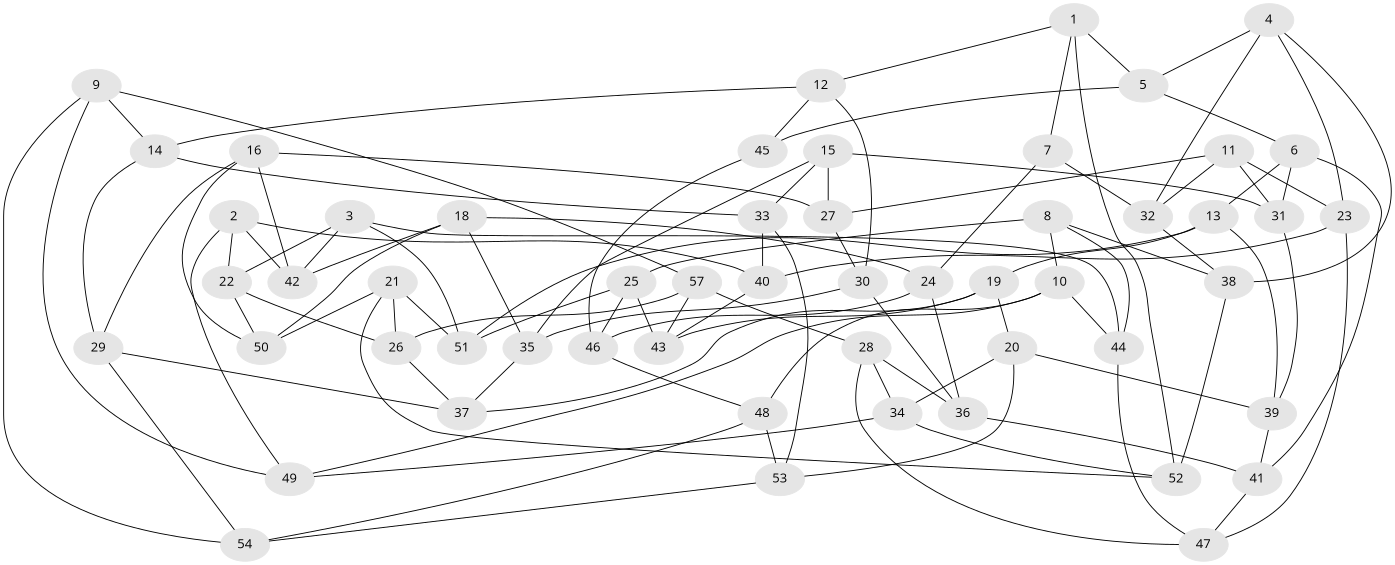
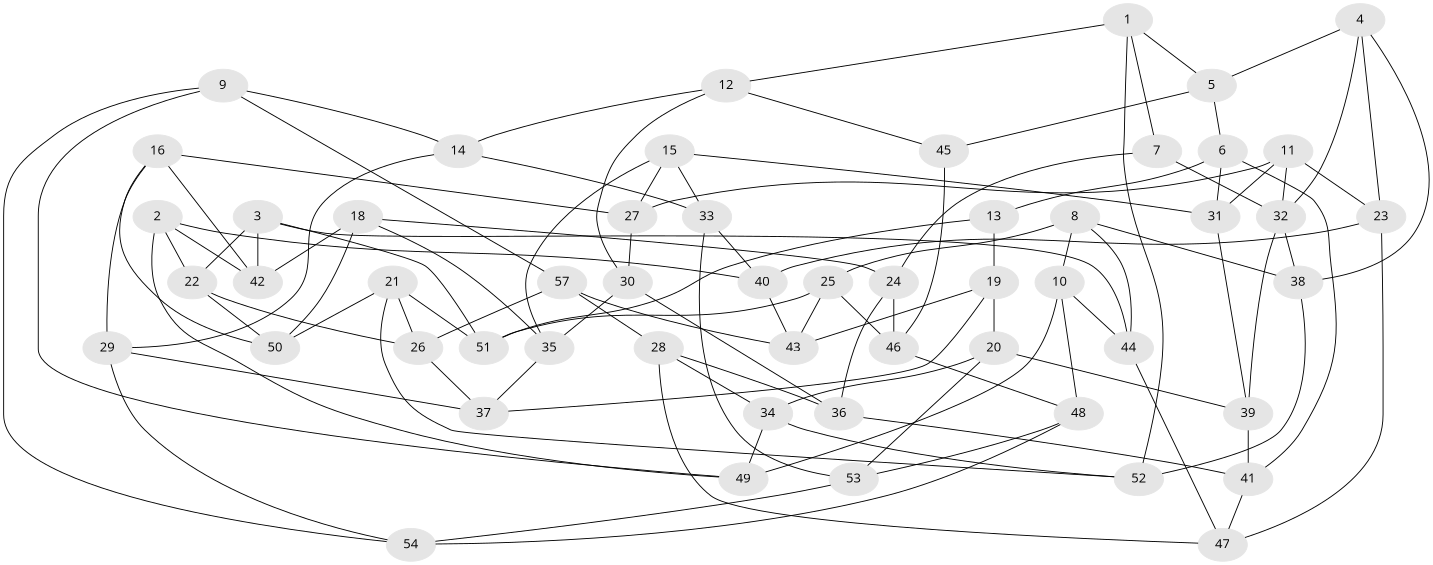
edge "13" -- "39": now "32" -- "39"
